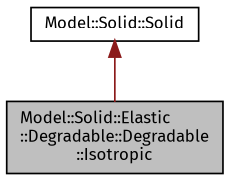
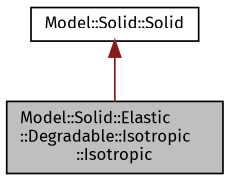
node "Model::Solid::Elastic ::Degradable::Degradable ::Isotropic": label "Model::Solid::Elastic ::Degradable::Degradable ::Isotropic" -> "Model::Solid::Elastic ::Degradable::Isotropic ::Isotropic"
